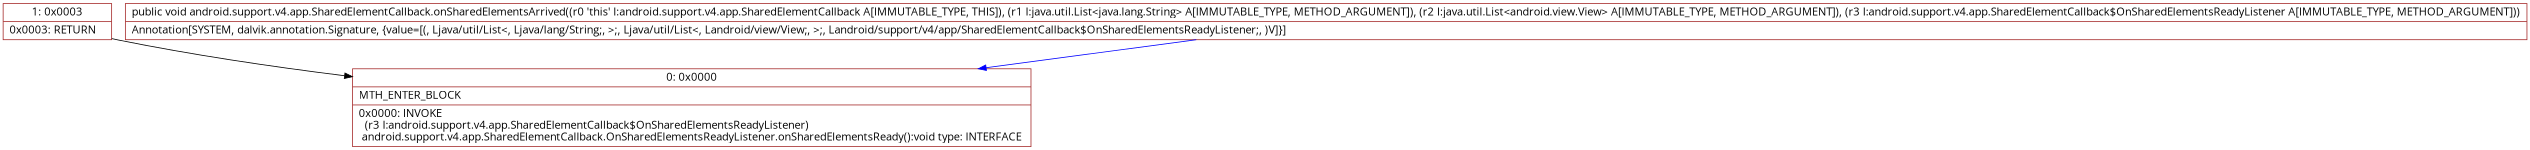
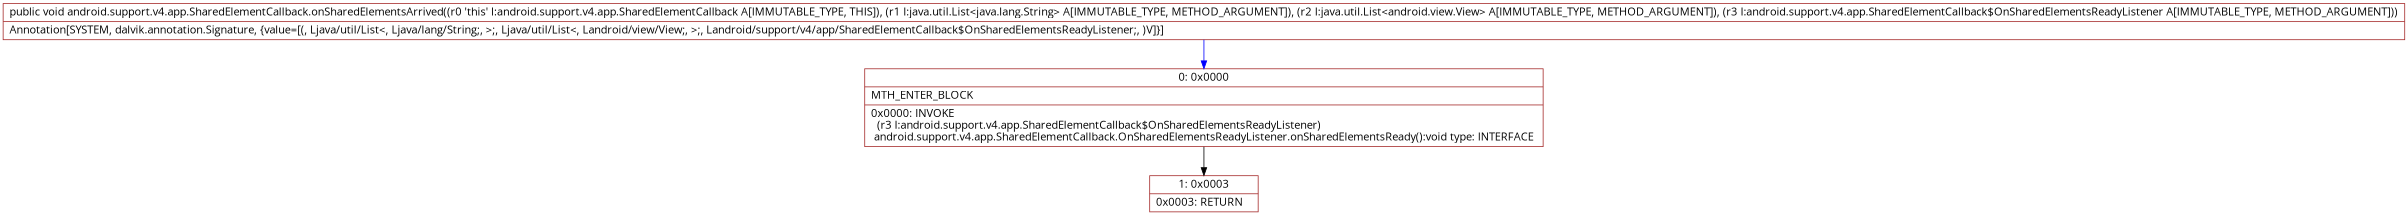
edge "1: 0x0003" -> "0: 0x0000": reversed
